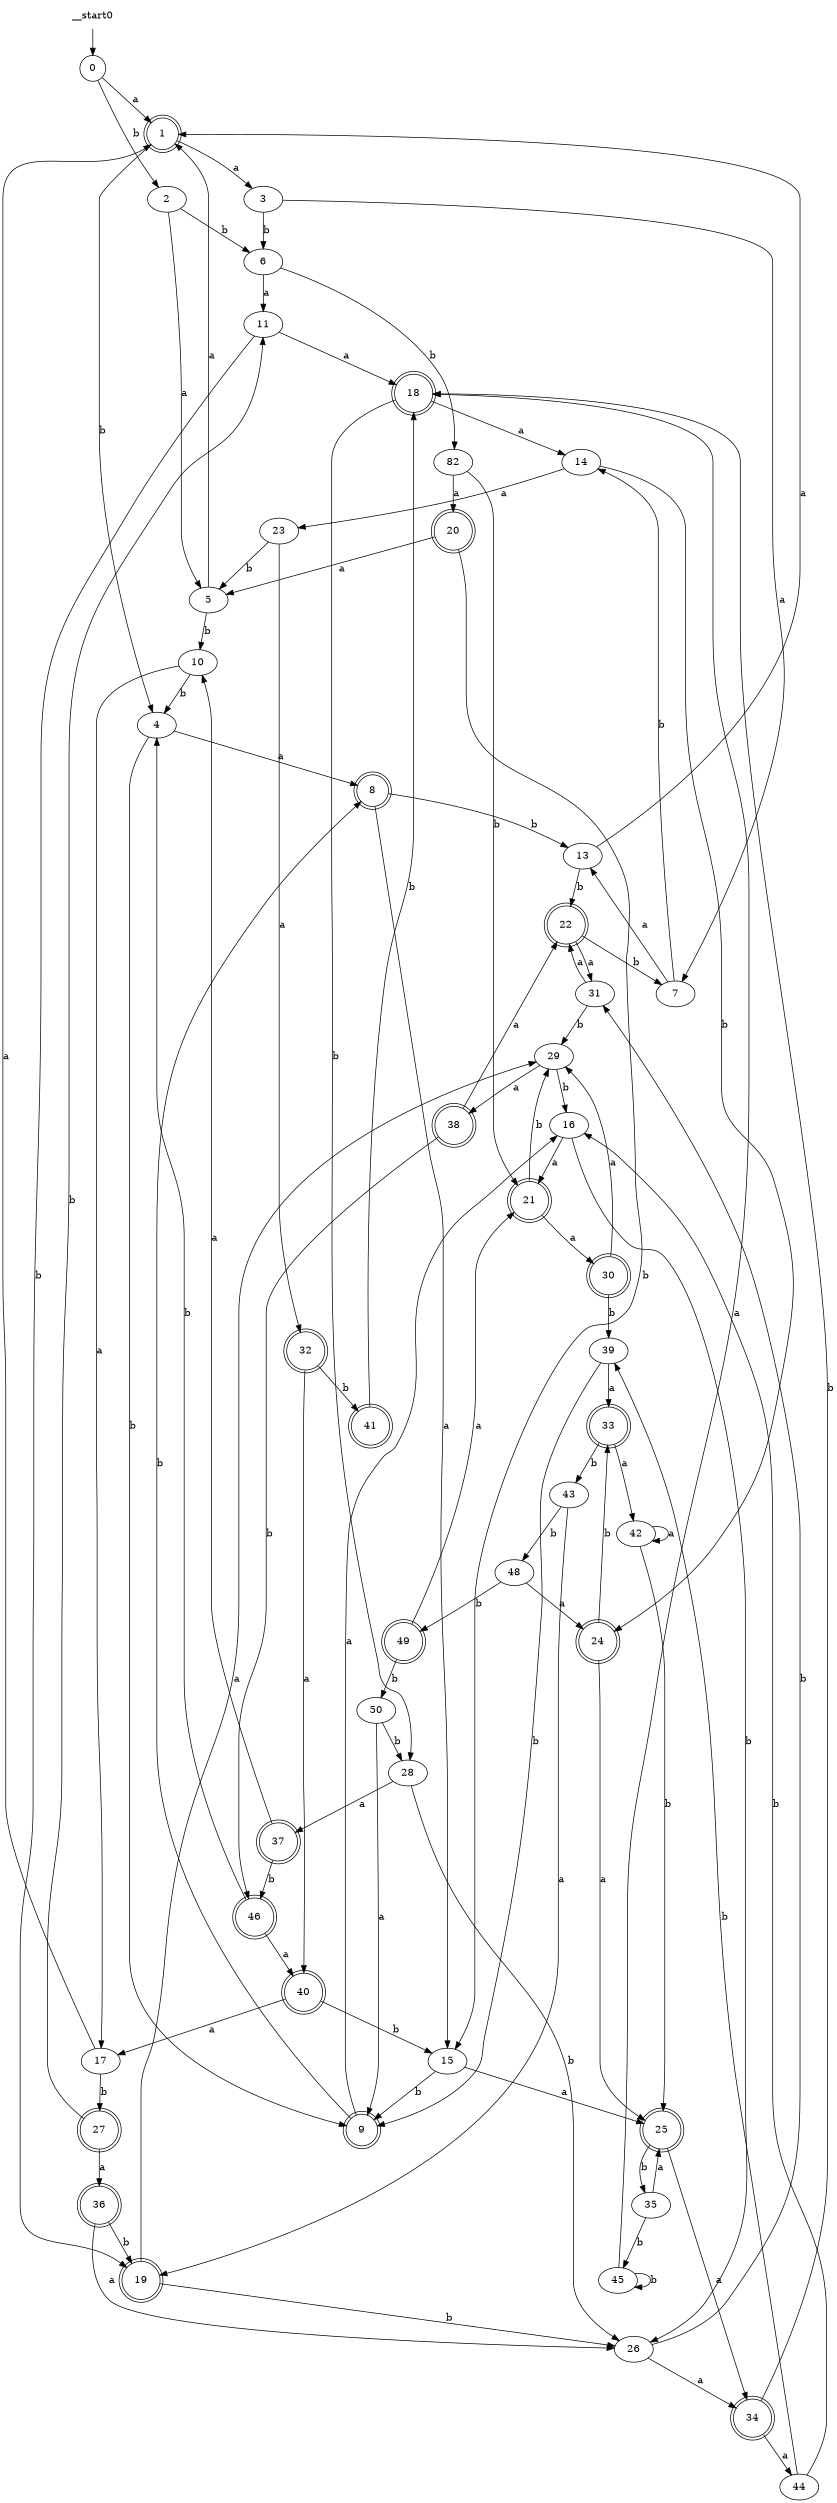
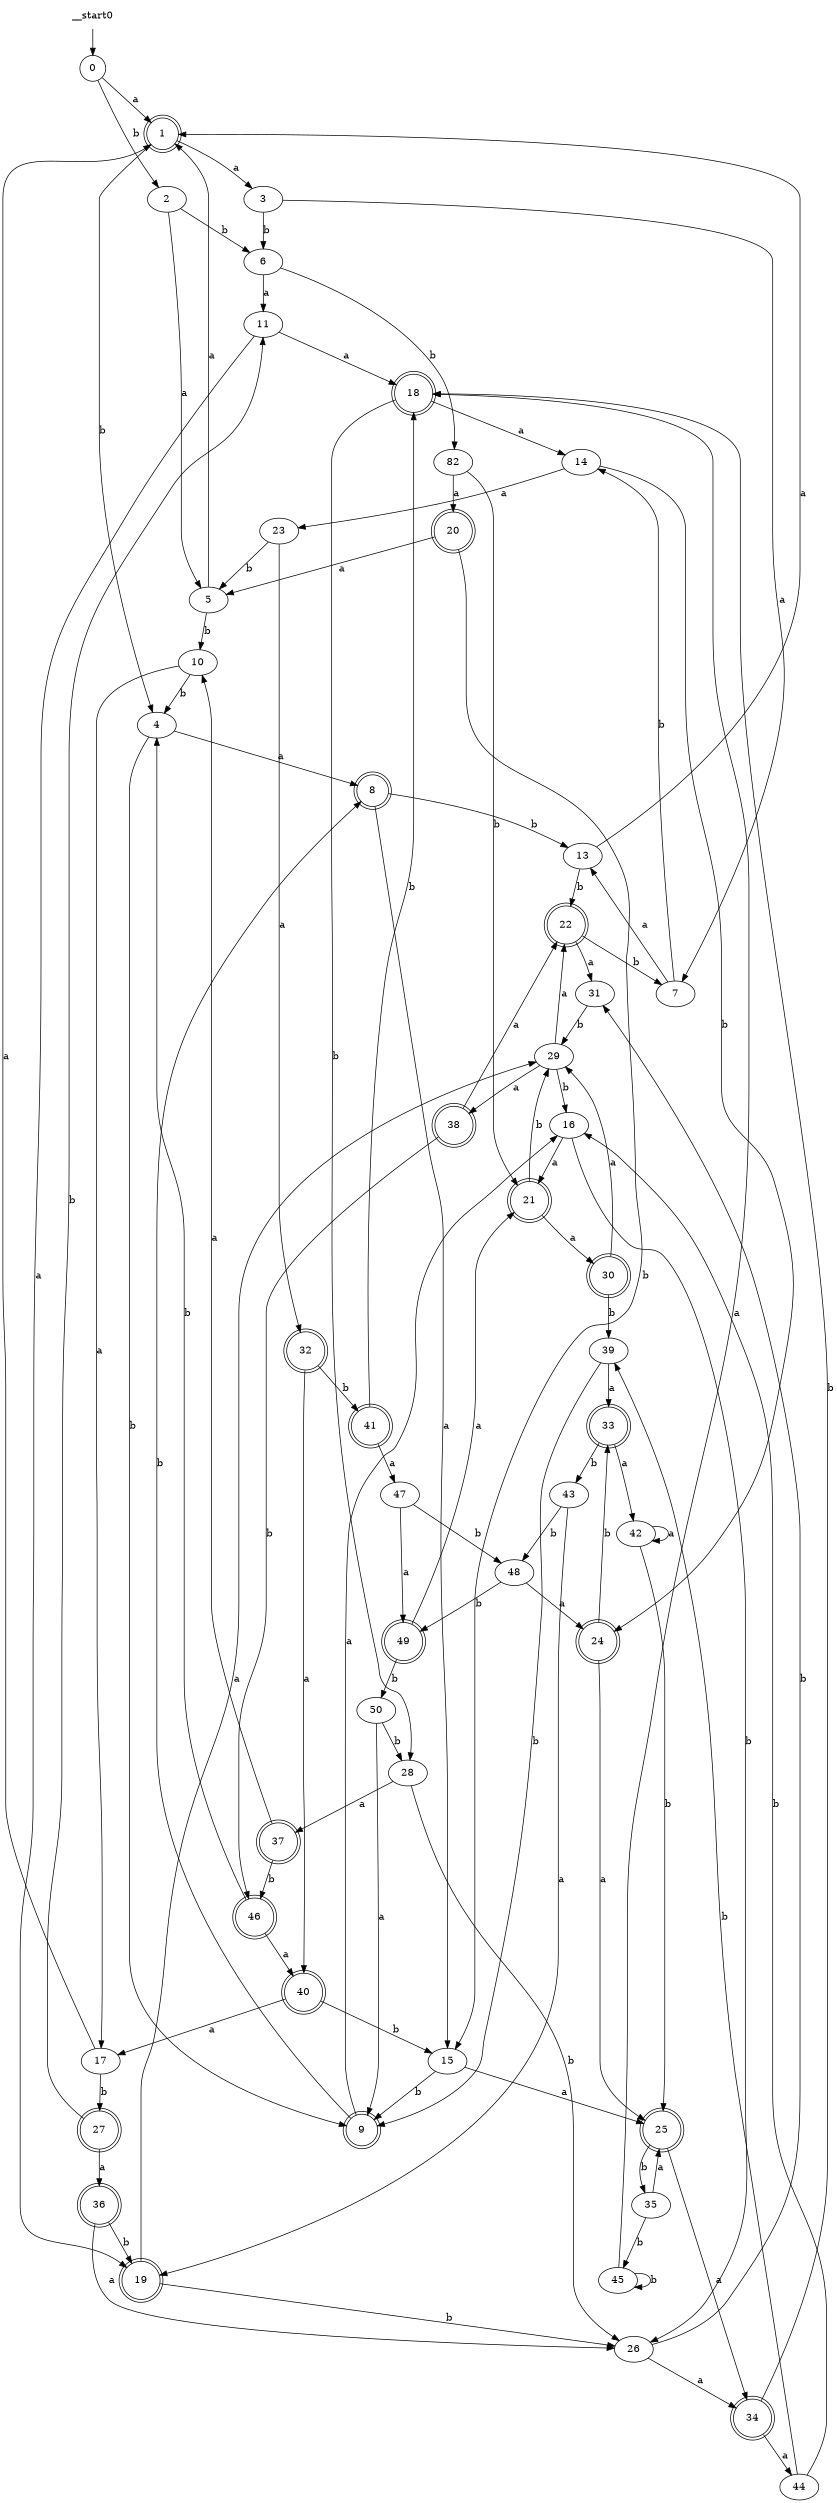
edge "31" -> "22": now "29" -> "22"
edge "11" -> "19": label "b" -> "a"
node "47": added
